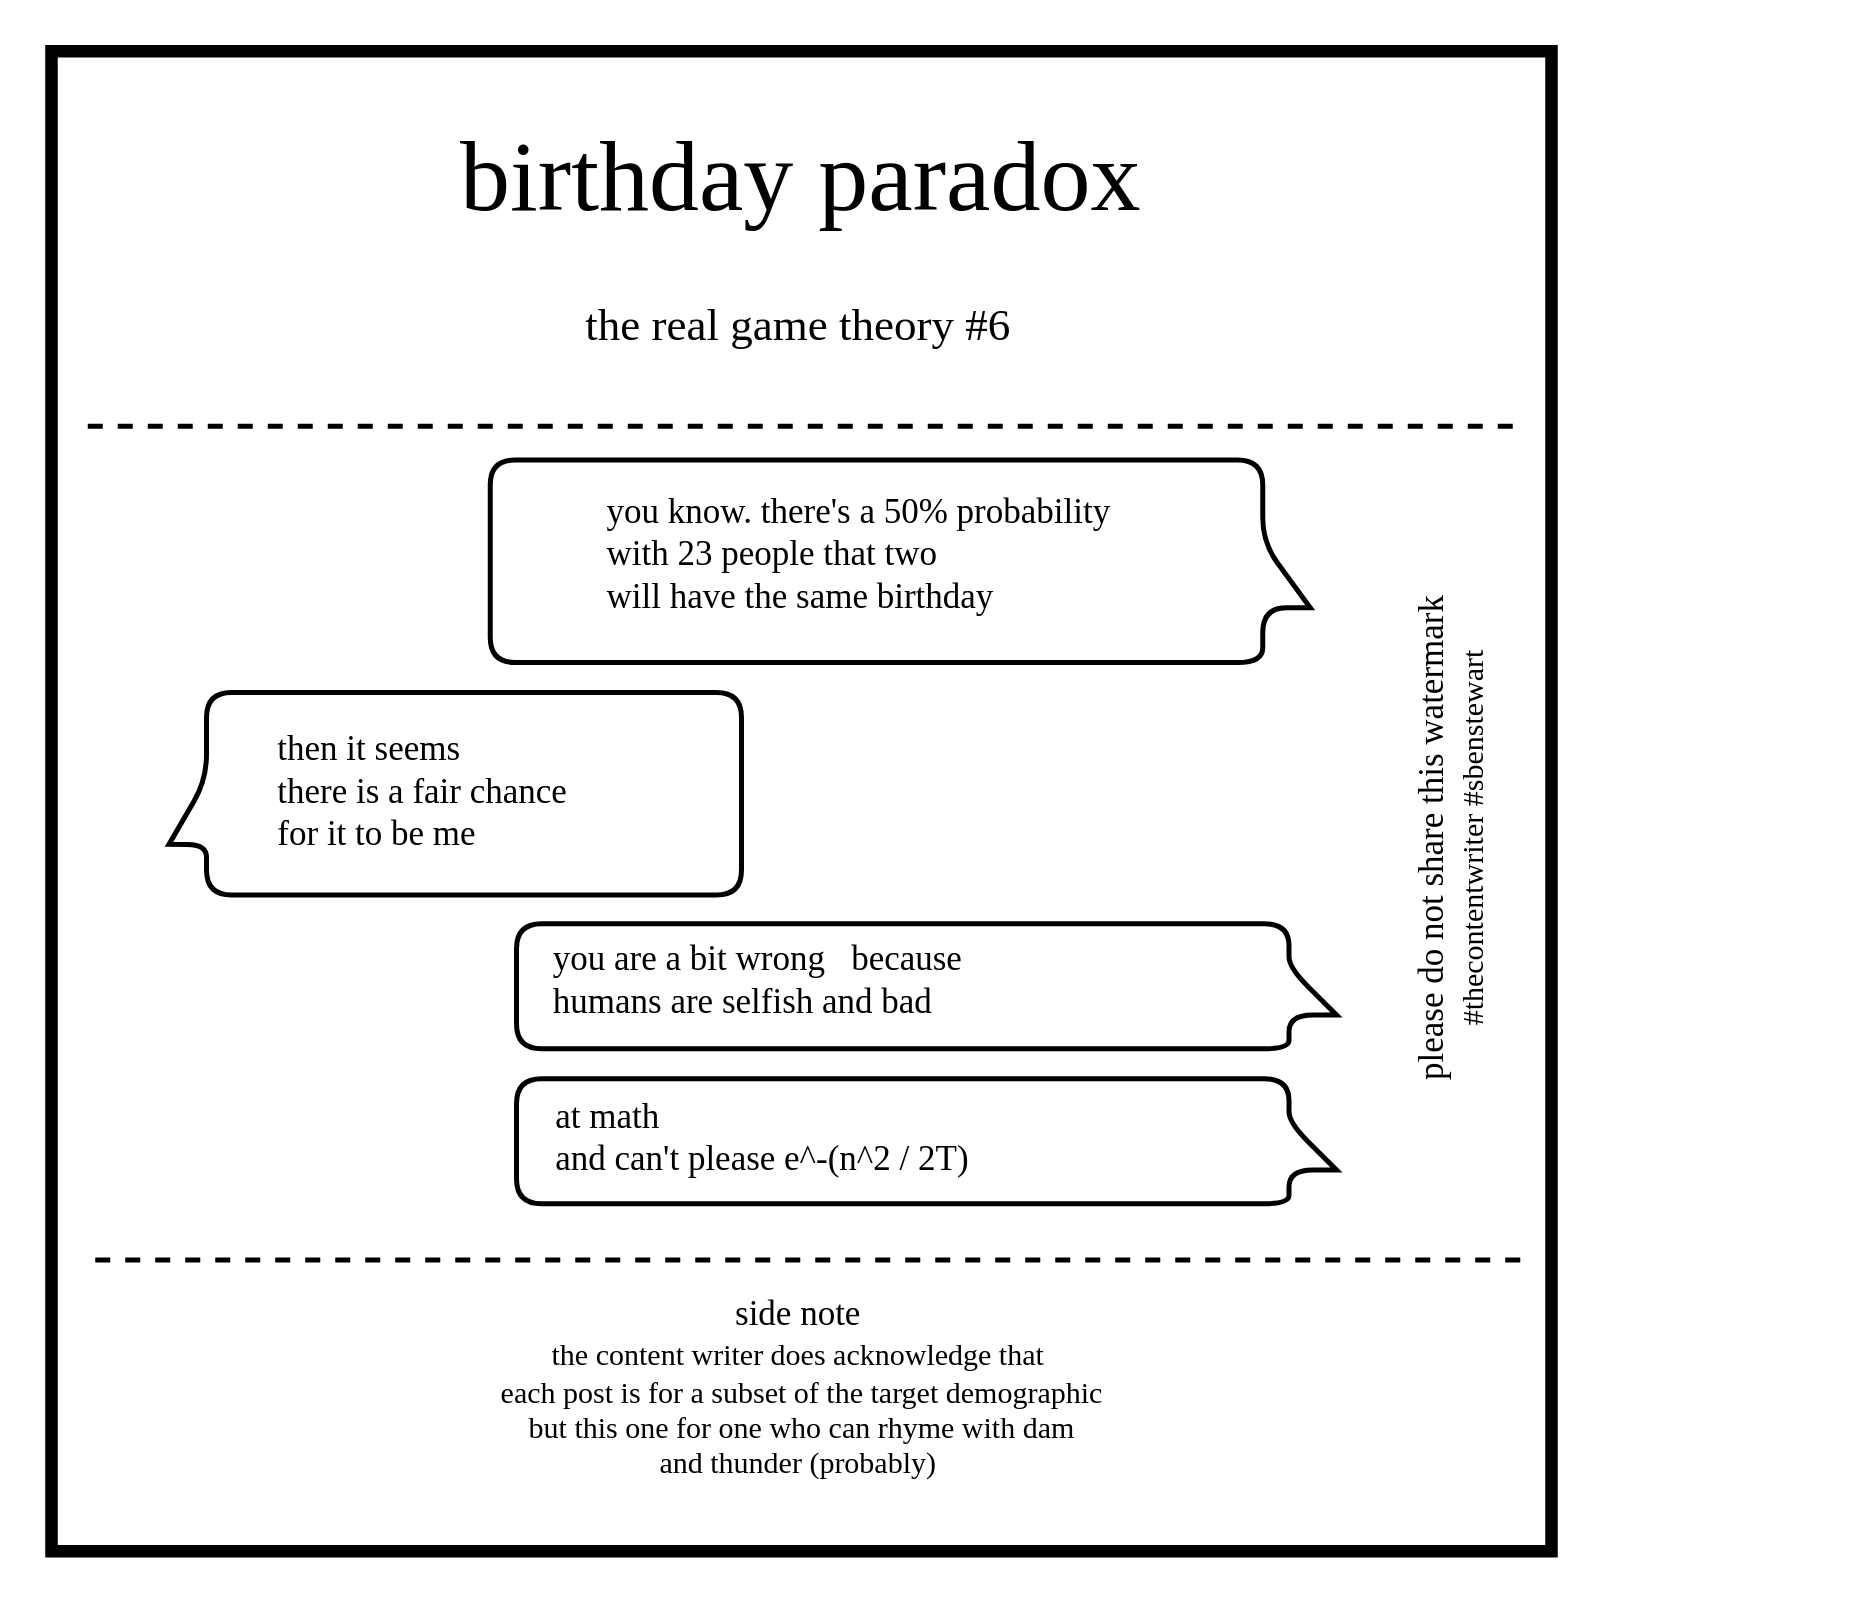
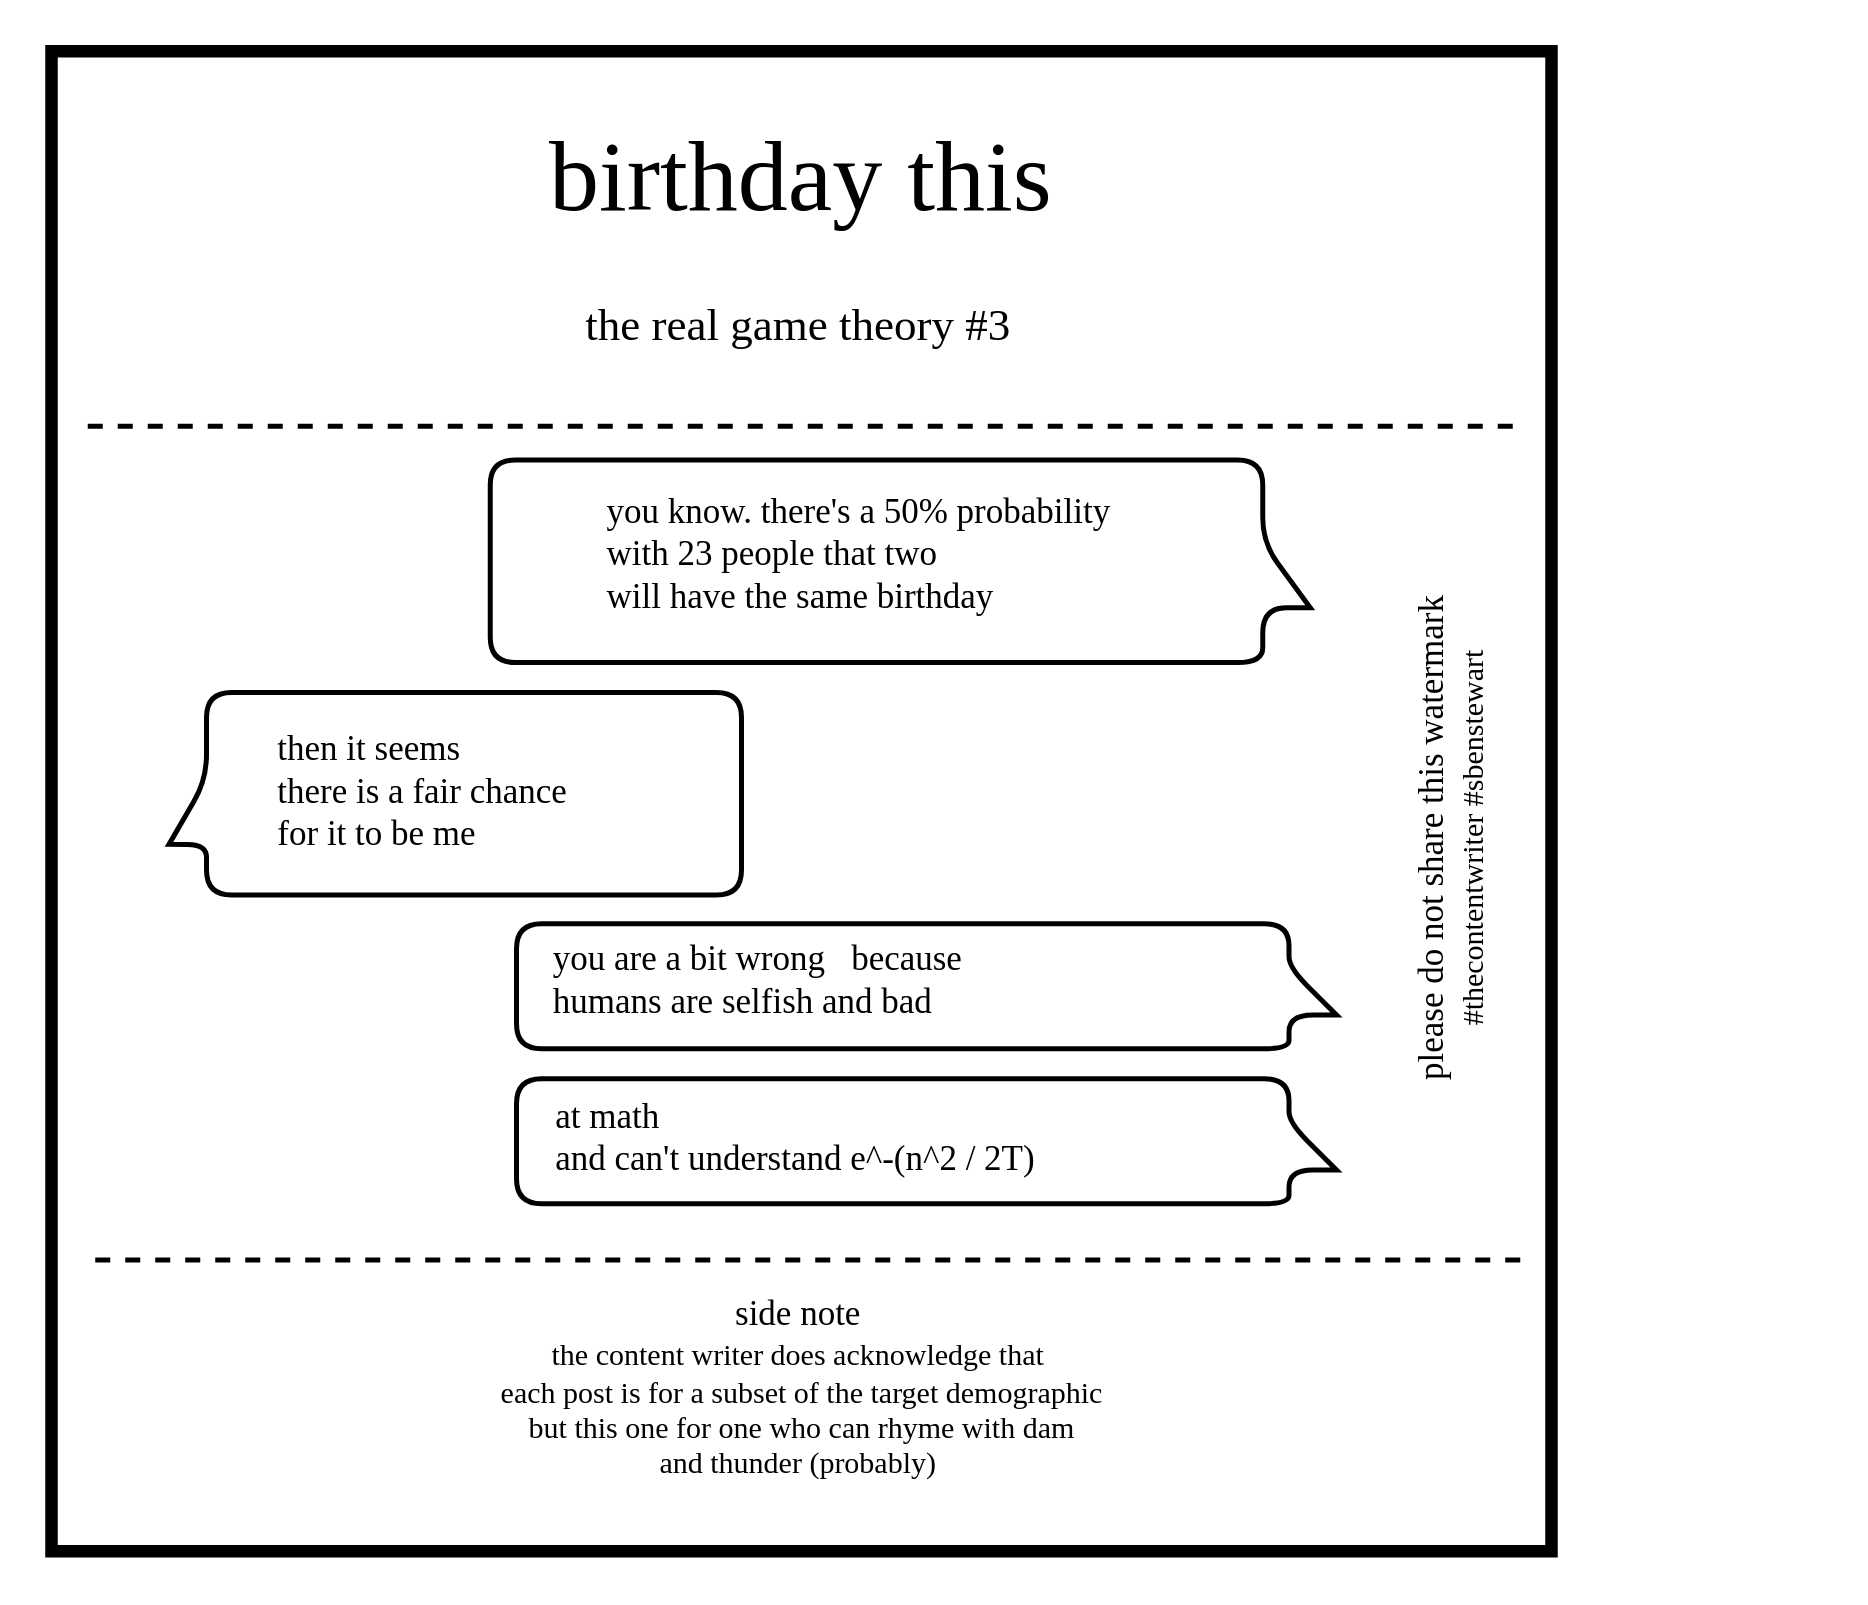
node "birthday paradox": label "birthday paradox" -> "birthday this"
node "the real game theory #6": label "the real game theory #6" -> "the real game theory #3"
node "at math and can't please e^-(n^2 / 2T)": label "at math and can't please e^-(n^2 / 2T)" -> "at math and can't understand e^-(n^2 / 2T)"
